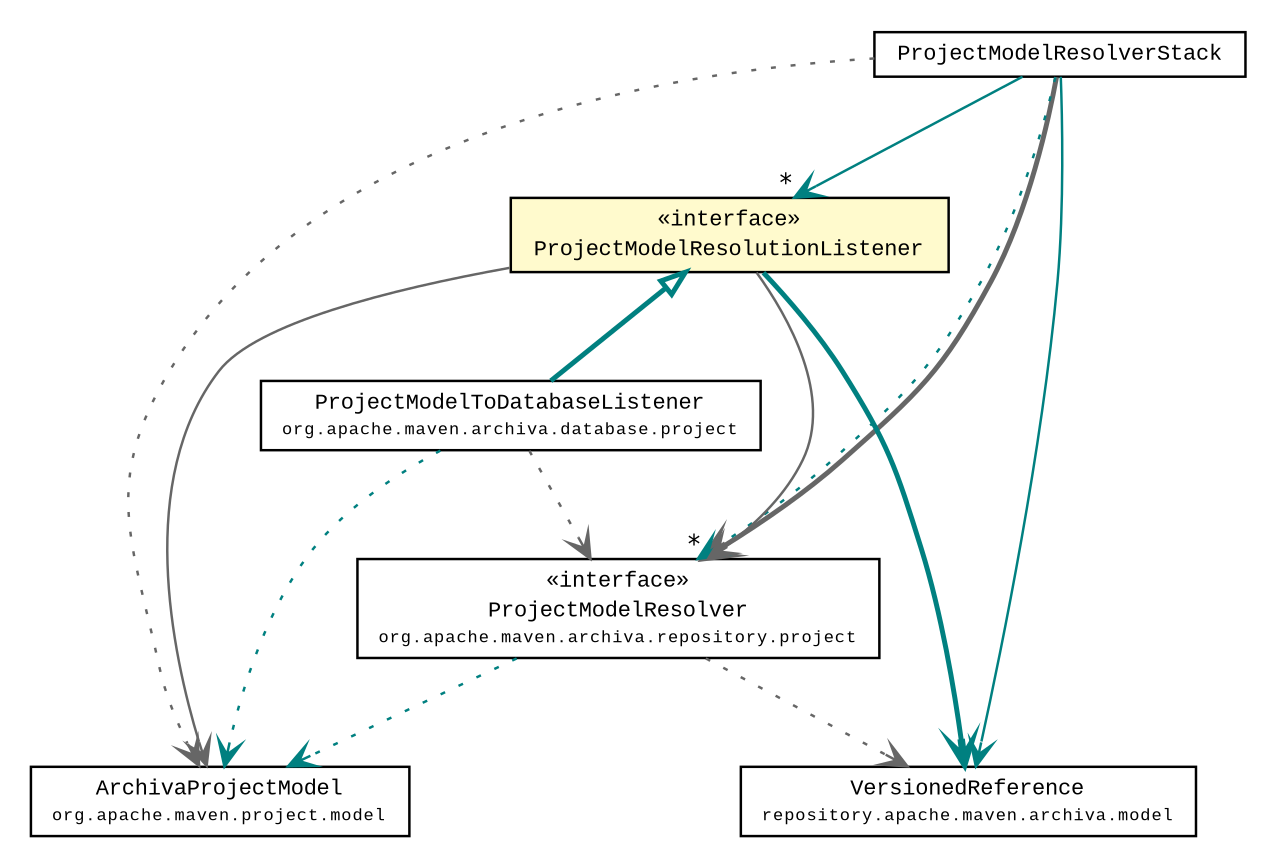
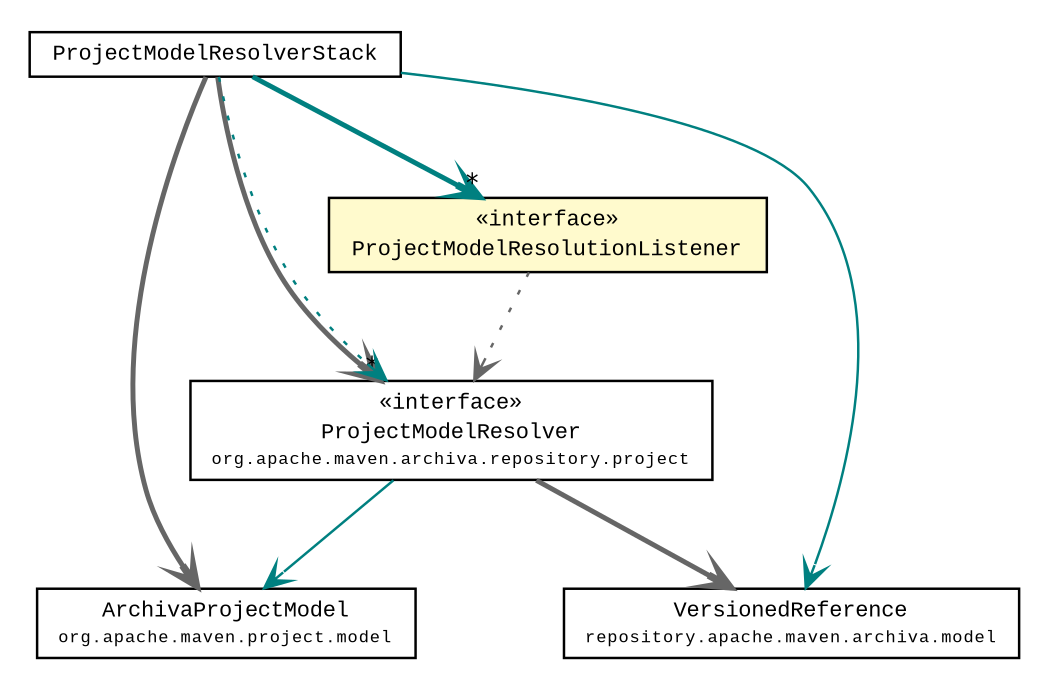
edge "ProjectModelResolverStack" -> "ProjectModelResolutionListener": style solid -> bold
edge "ProjectModelResolverStack" -> "ArchivaProjectModel": style dotted -> bold
edge "ProjectModelResolutionListener" -> "ArchivaProjectModel": removed
node "ProjectModelToDatabaseListener": removed
edge "ProjectModelResolutionListener" -> "ProjectModelResolver": style solid -> dotted
edge "ProjectModelResolutionListener" -> "VersionedReference": removed
edge "ProjectModelResolver" -> "VersionedReference": style dotted -> bold
edge "ProjectModelResolver" -> "ArchivaProjectModel": style dotted -> solid
